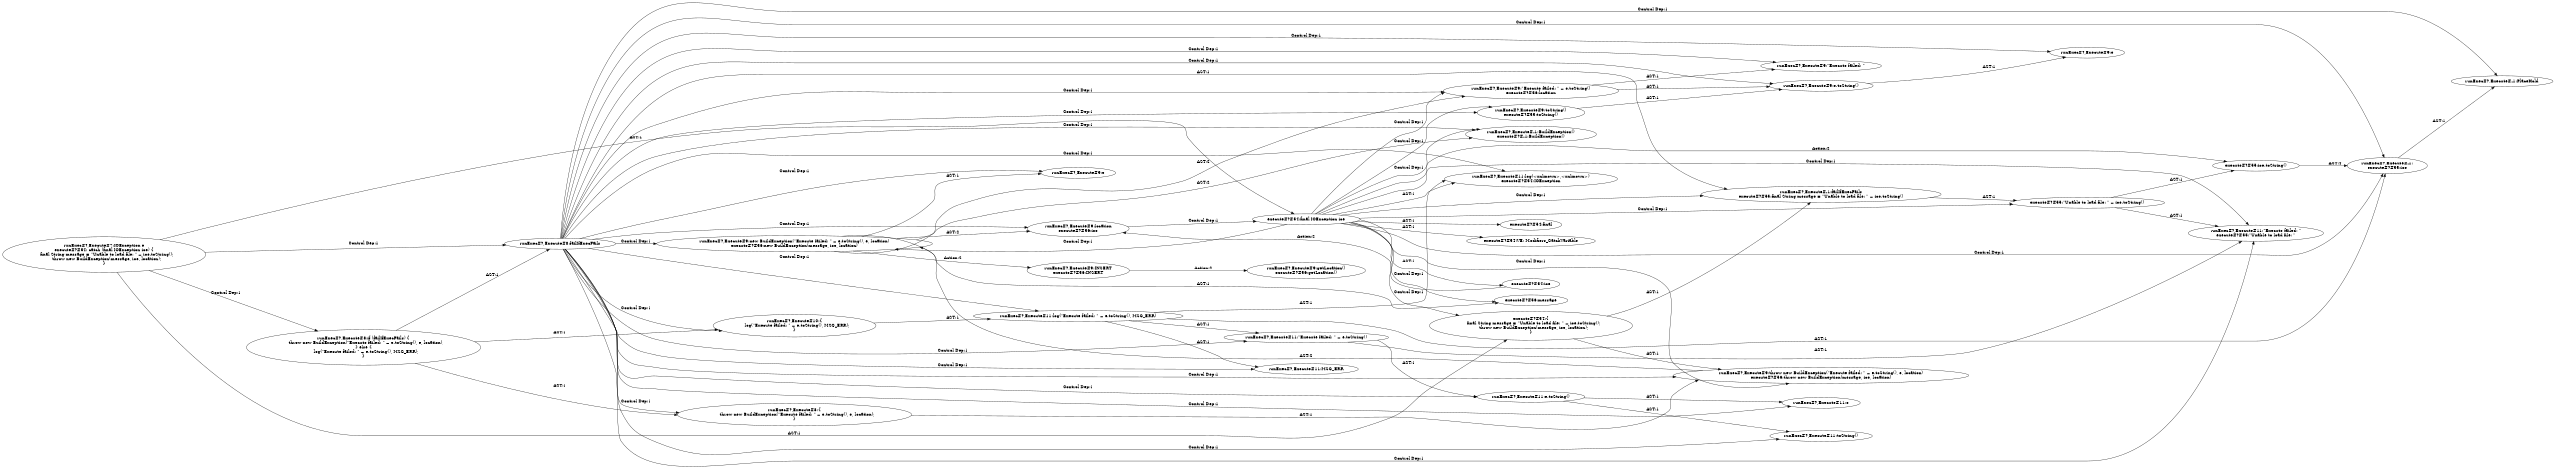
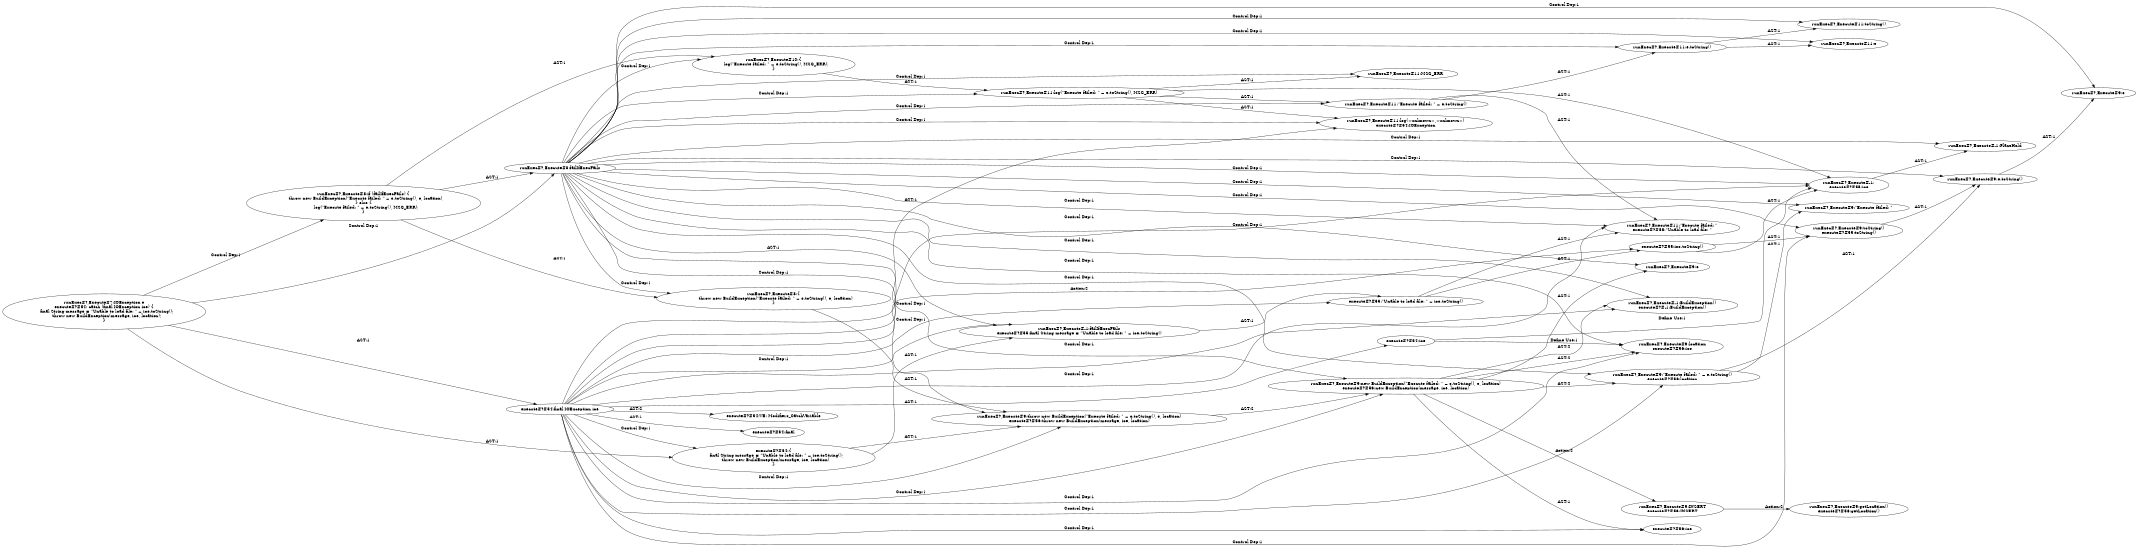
edge "execute#?#55:ioe.toString()" -> "runExec#?,Execute#-1: execute#?#55:ioe": label "AST:4" -> "AST:1"
edge "runExec#?,Execute#9:location execute#?#56:ioe" -> "execute#?#54:final IOException ioe": reversed
edge "execute#?#54:final IOException ioe" -> "execute#?#54:VE: Modifiers_CatchVariable": label "AST:1" -> "AST:2"
edge "execute#?#54:ioe" -> "runExec#?,Execute#9:location execute#?#56:ioe": label "Action:2" -> "Define Use:1"
edge "execute#?#55:ioe.toString()" -> "runExec#?,Execute#9:toString() execute#?#55:toString()": added, label "AST:1"
node "execute#?#56:message": label "execute#?#56:message" -> "execute#?#56:ioe"
edge "execute#?#54:ioe" -> "runExec#?,Execute#-1: execute#?#55:ioe": added, label "Define Use:1"
